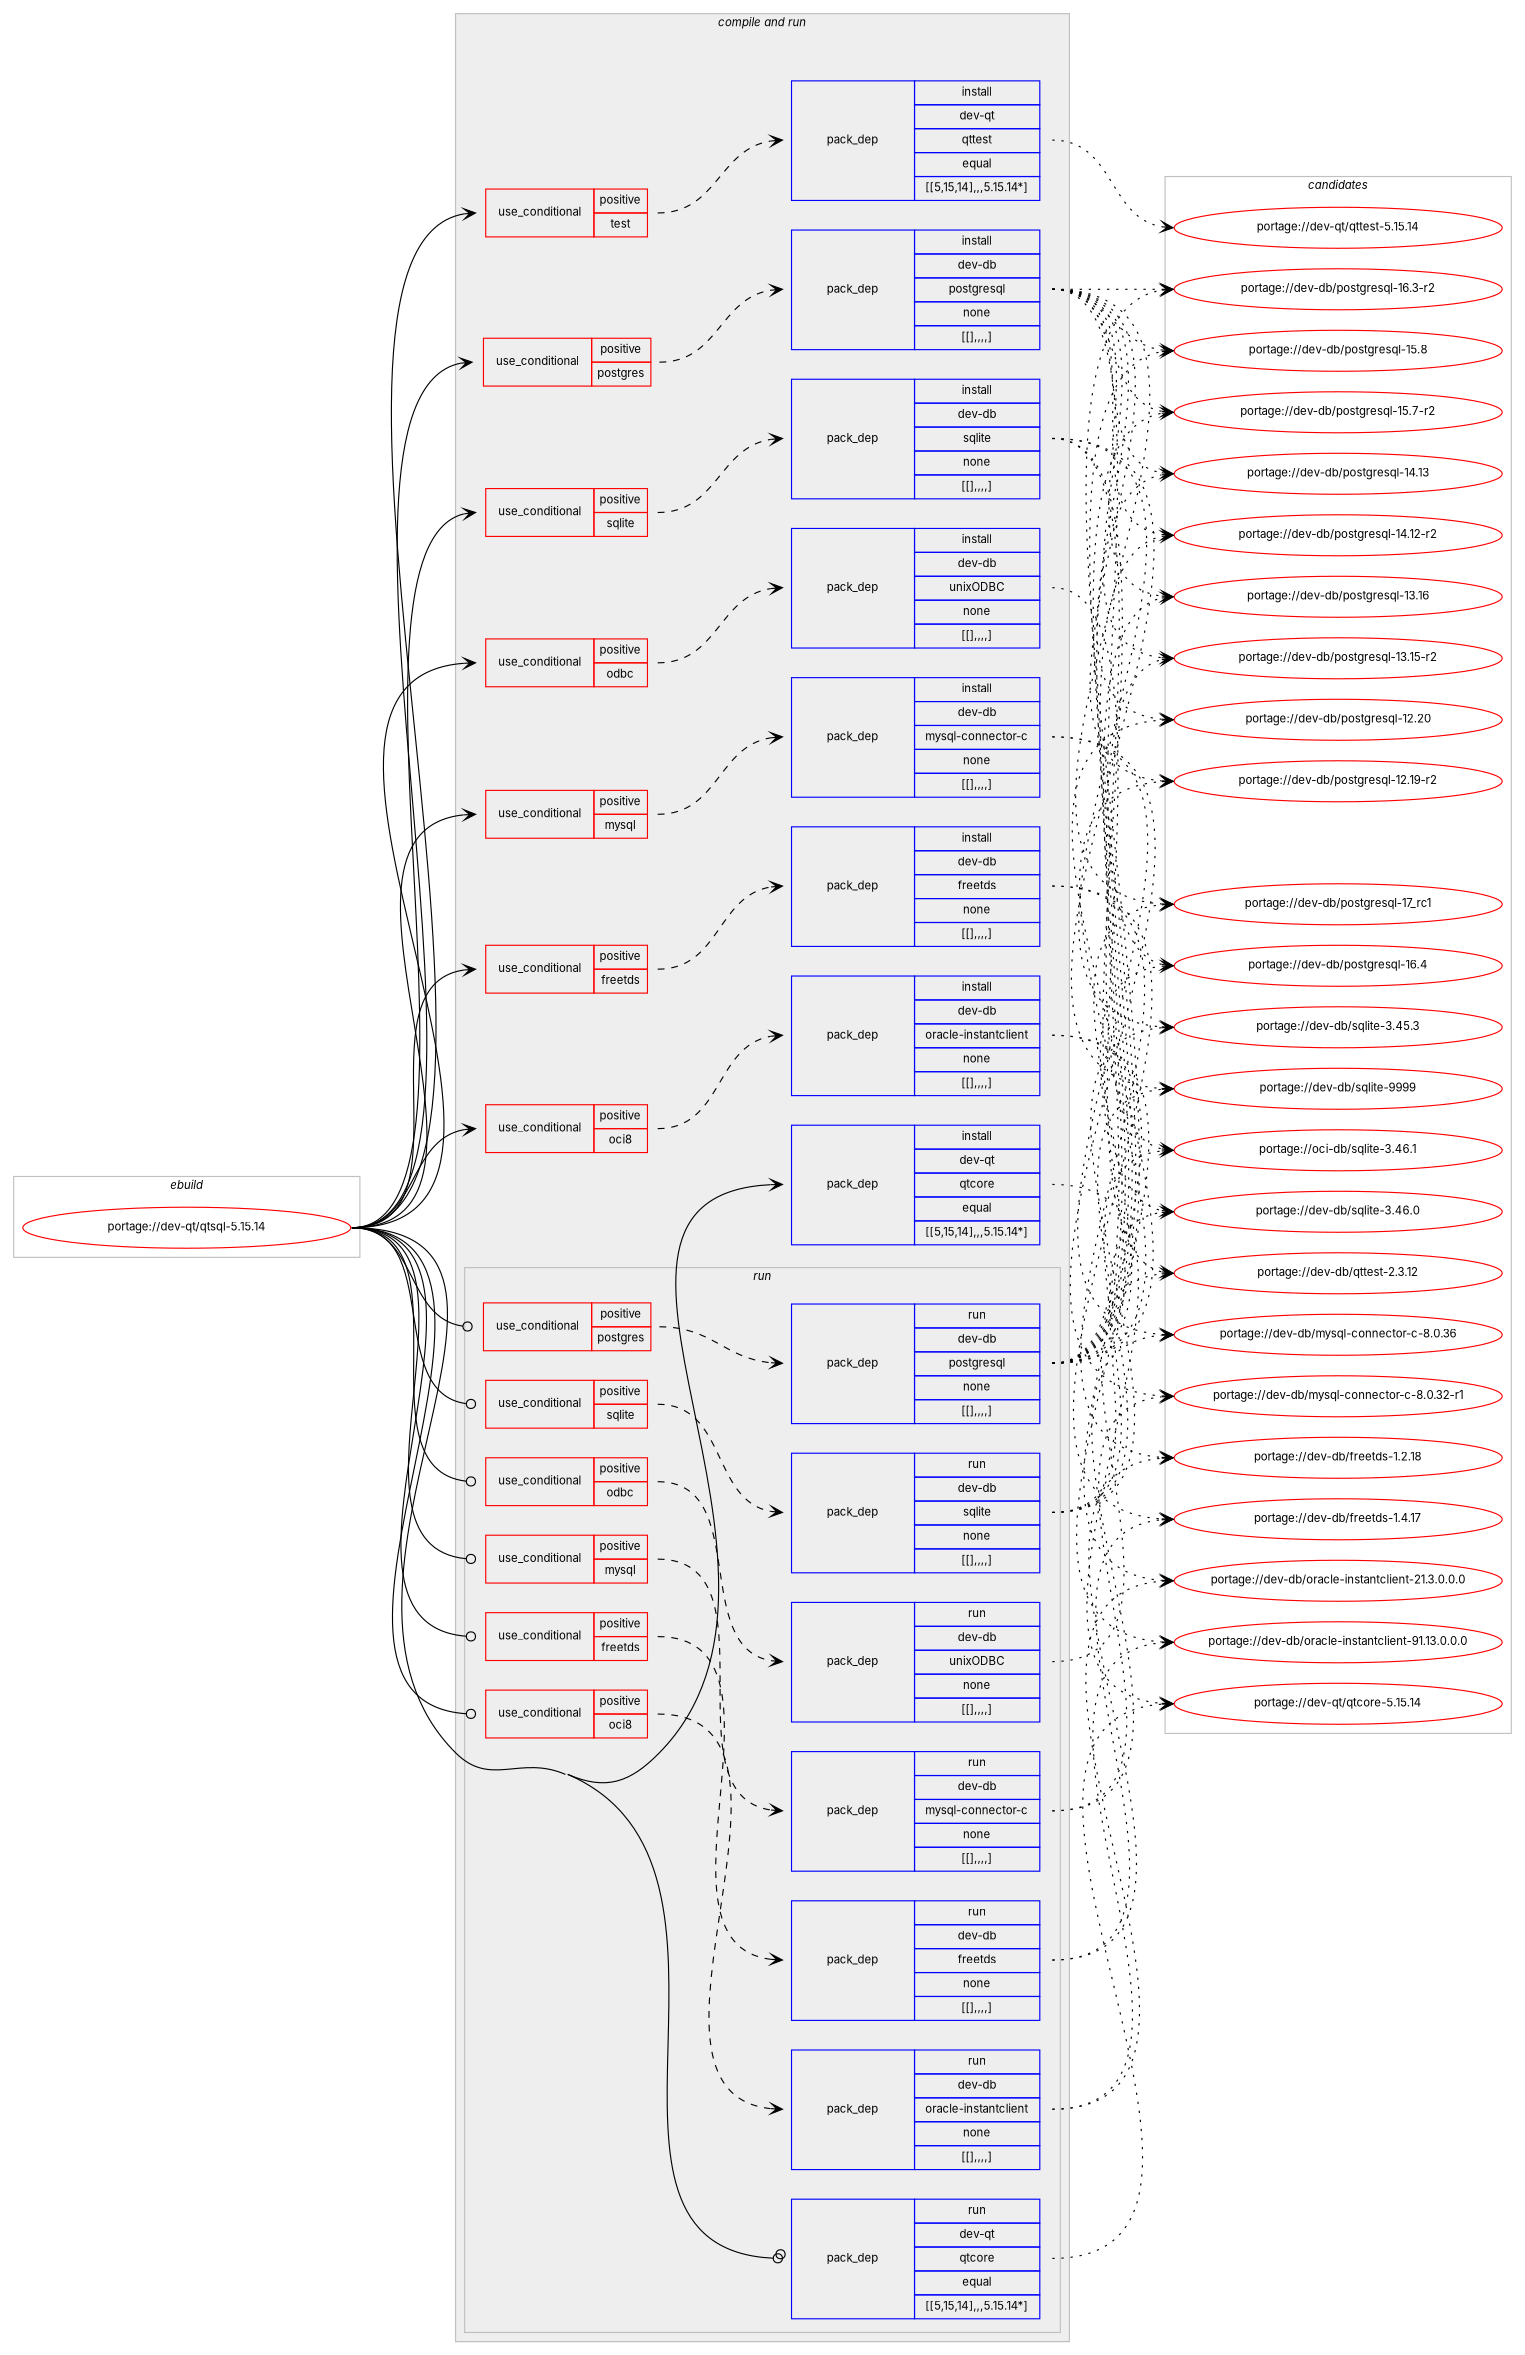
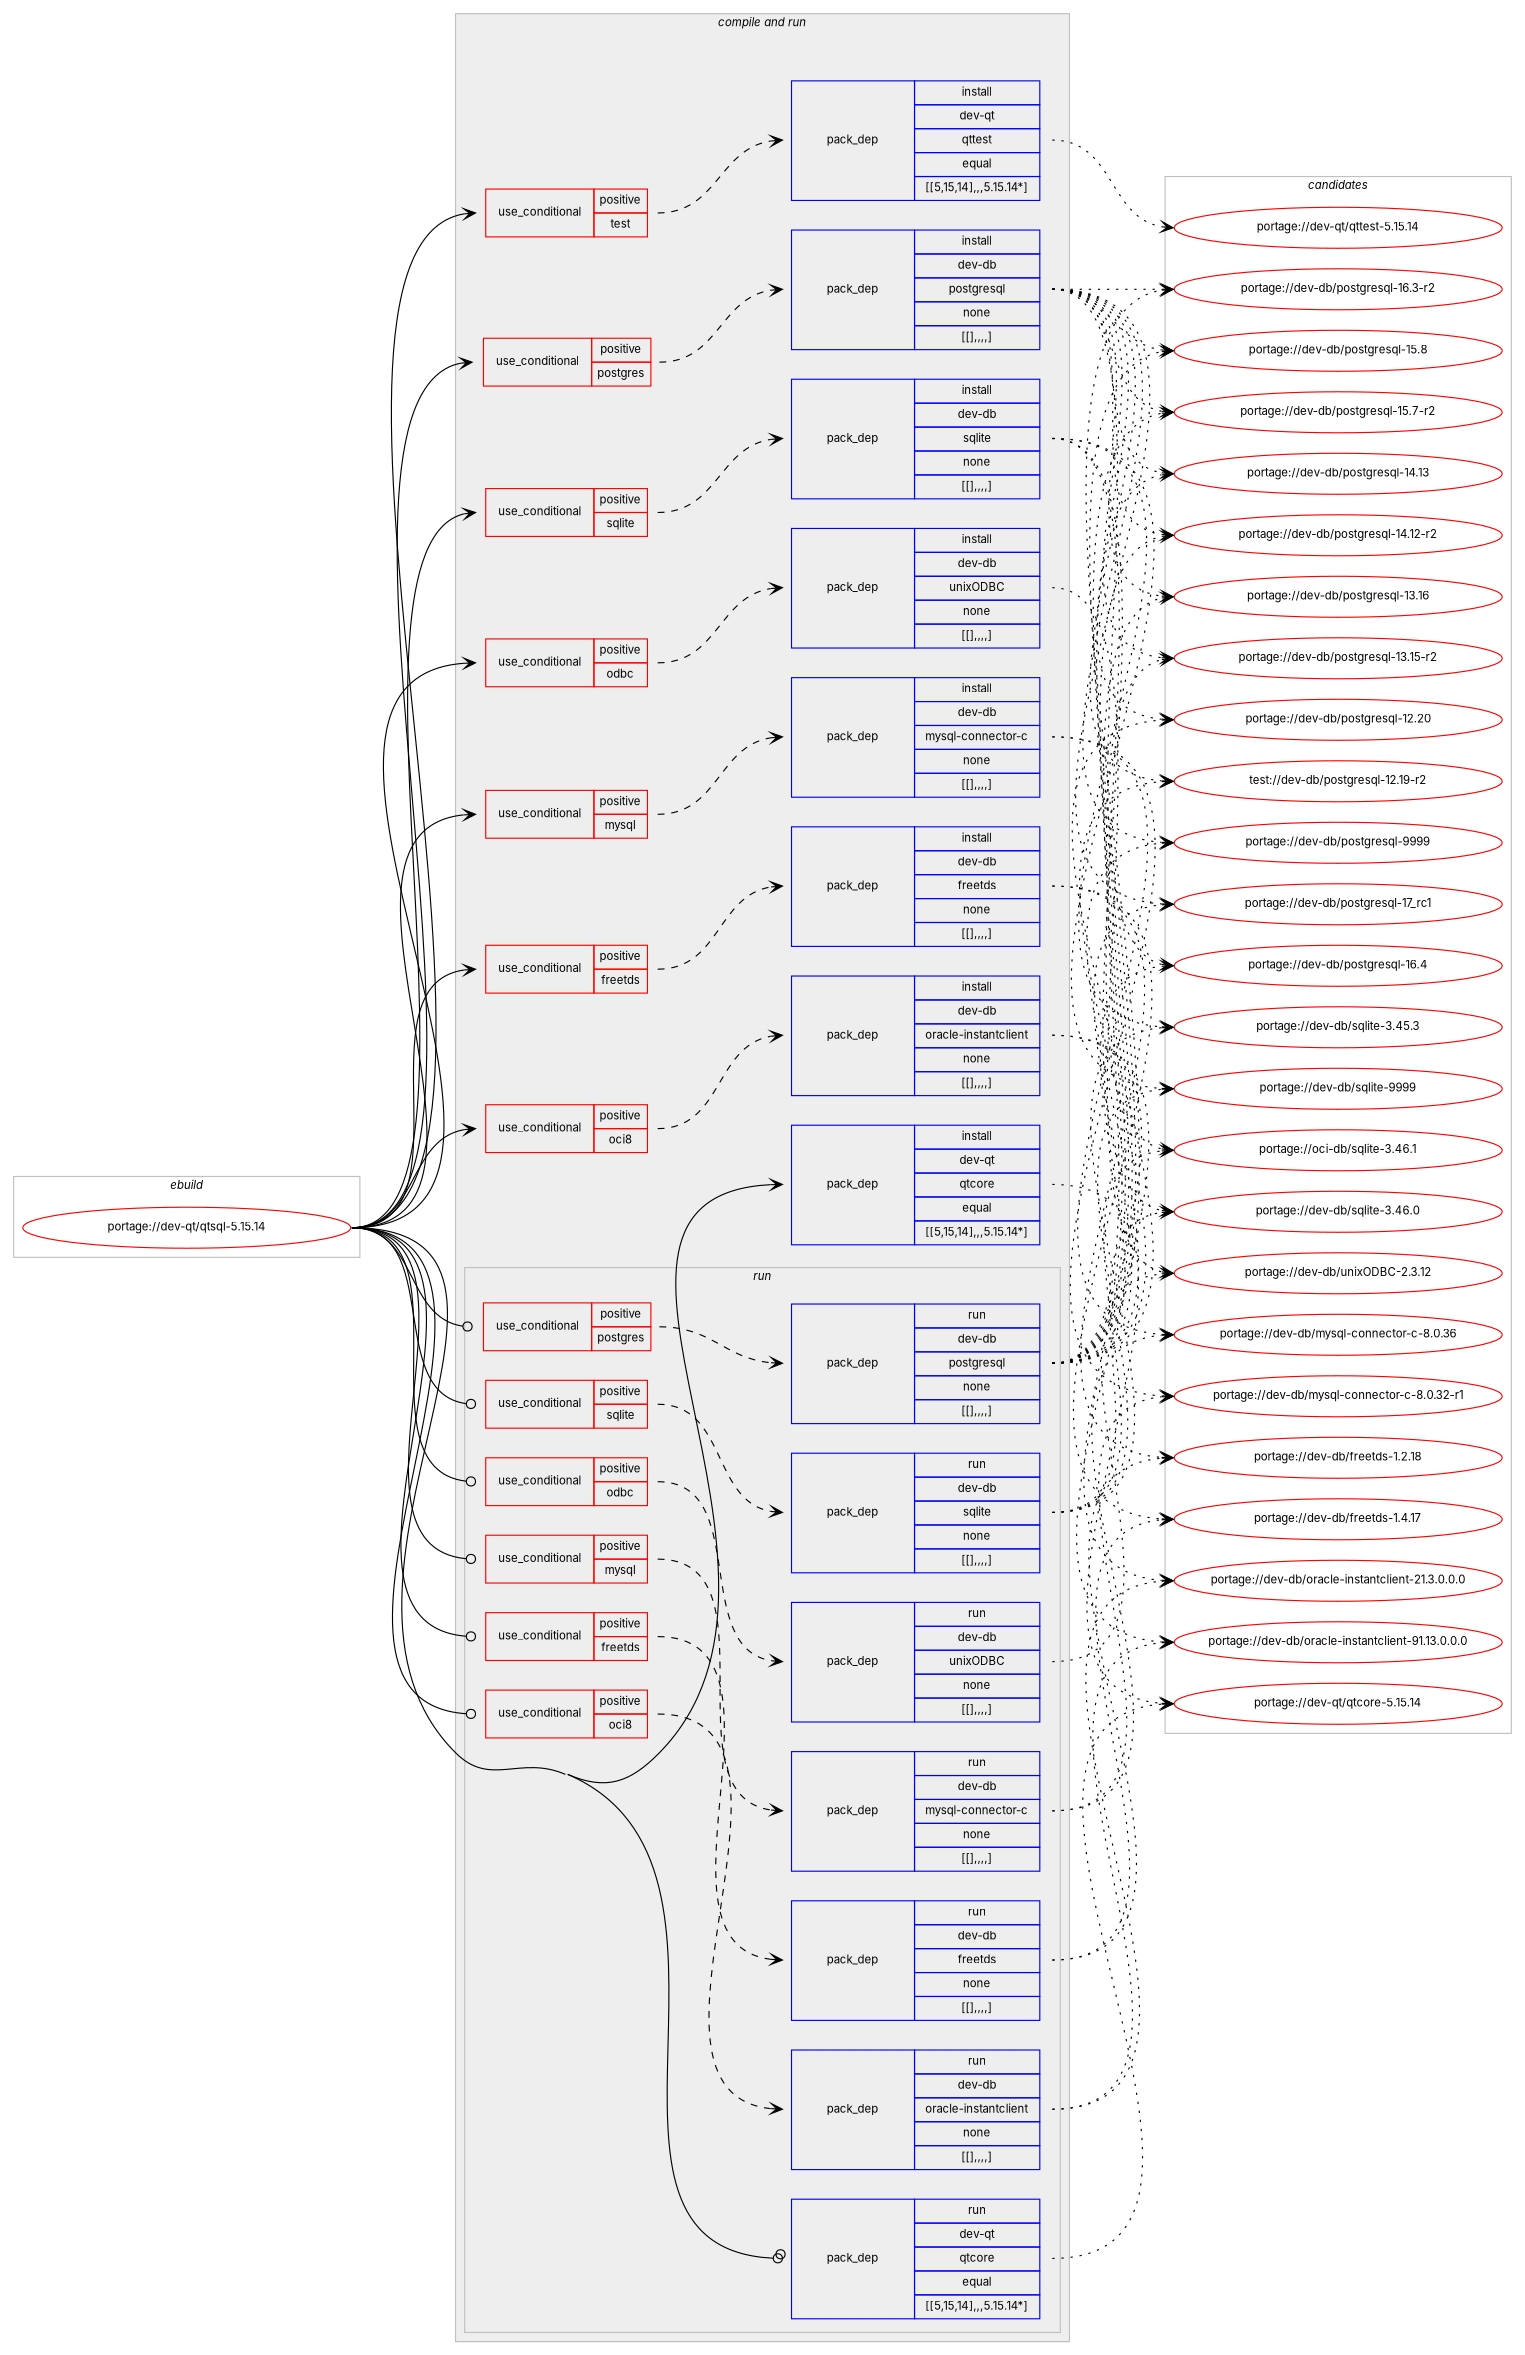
node "portage://dev-db/postgresql-12.19-r2": label "portage://dev-db/postgresql-12.19-r2" -> "test://dev-db/postgresql-12.19-r2"
node "portage://dev-db/postgresql-9999": added
node "portage://dev-db/qttest-2.3.12": label "portage://dev-db/qttest-2.3.12" -> "portage://dev-db/unixODBC-2.3.12"
